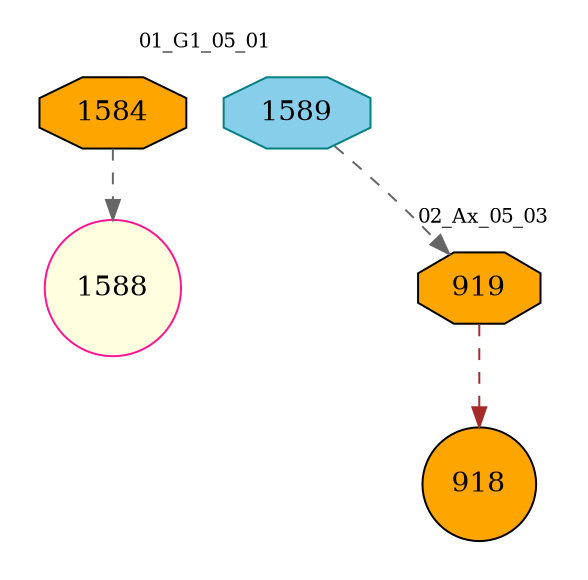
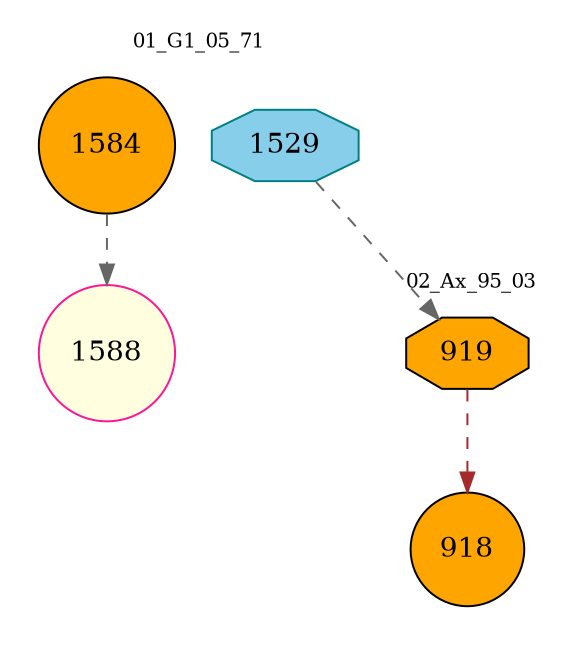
cluster "01_G1_05_01": label "01_G1_05_01" -> "01_G1_05_71"
node "1584": shape octagon -> circle
node "1589": label "1589" -> "1529"
cluster "02_Ax_05_03": label "02_Ax_05_03" -> "02_Ax_95_03"
